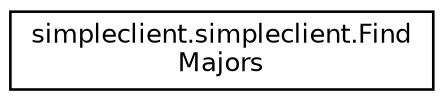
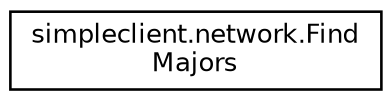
node "simpleclient.simpleclient.Find Majors": label "simpleclient.simpleclient.Find Majors" -> "simpleclient.network.Find Majors"
